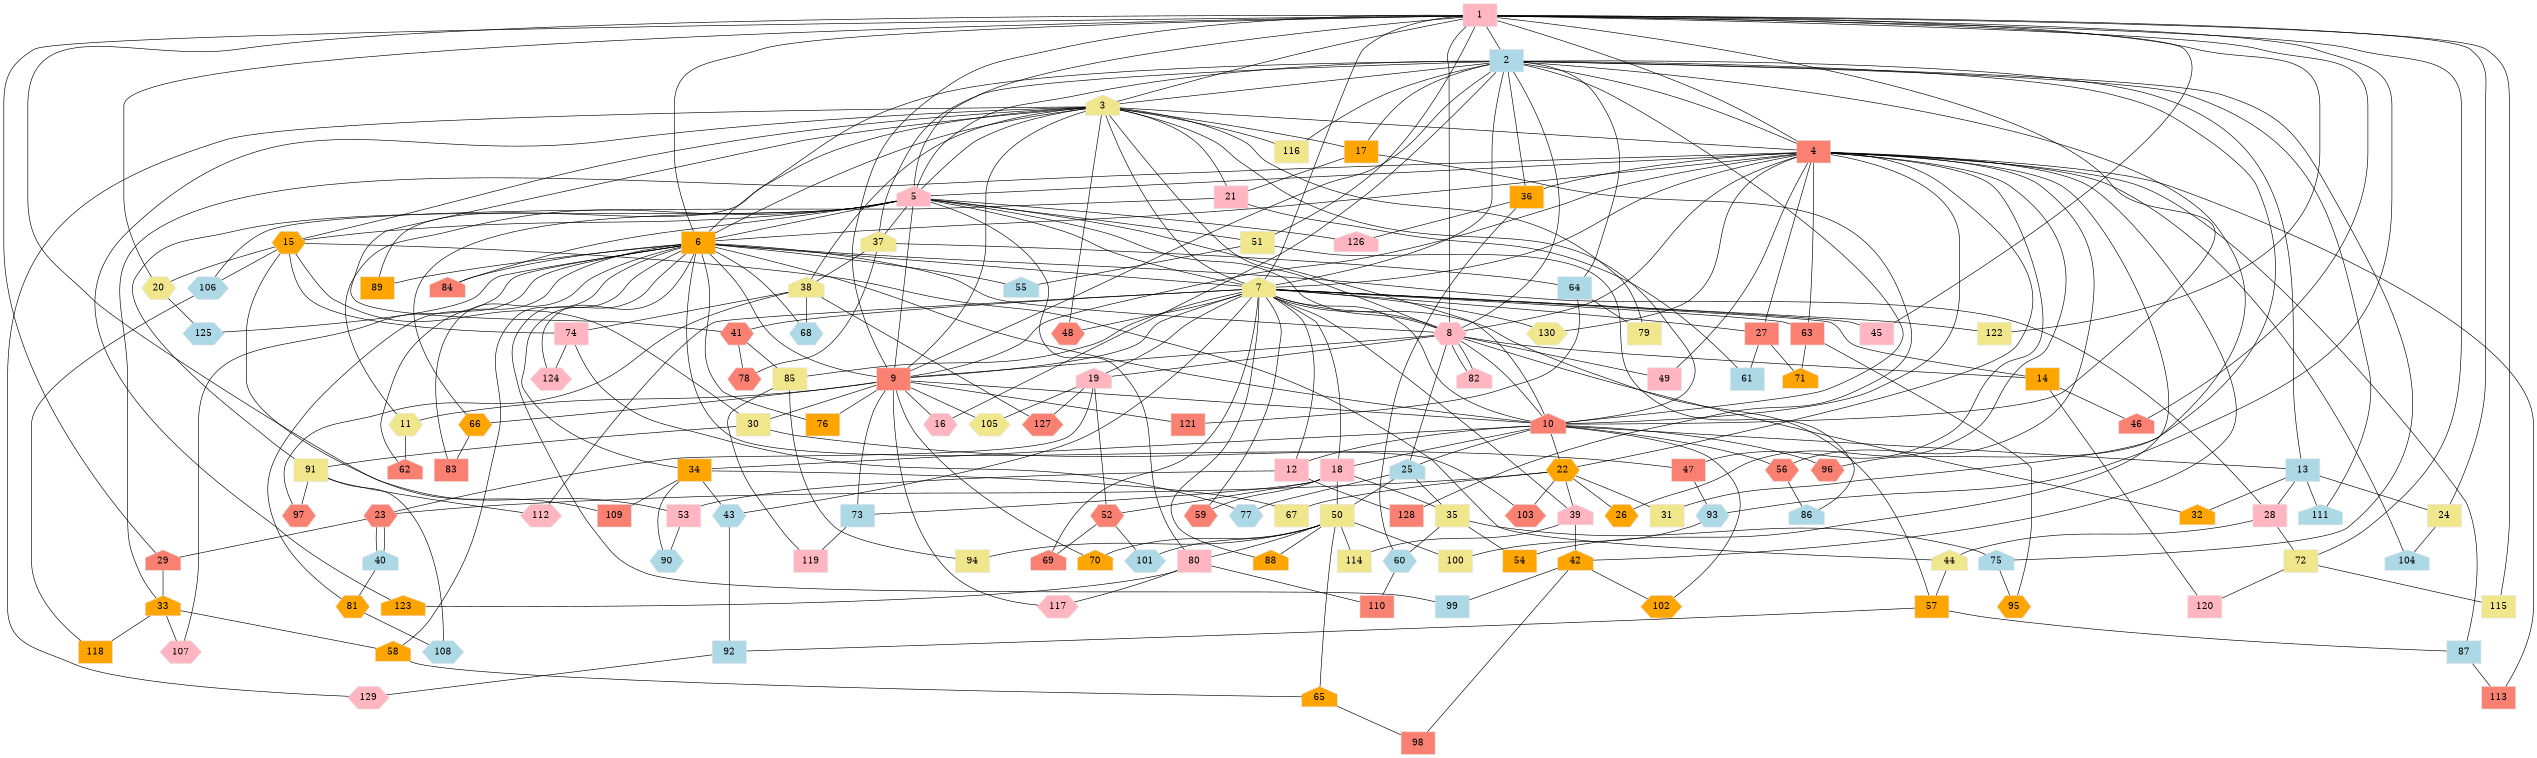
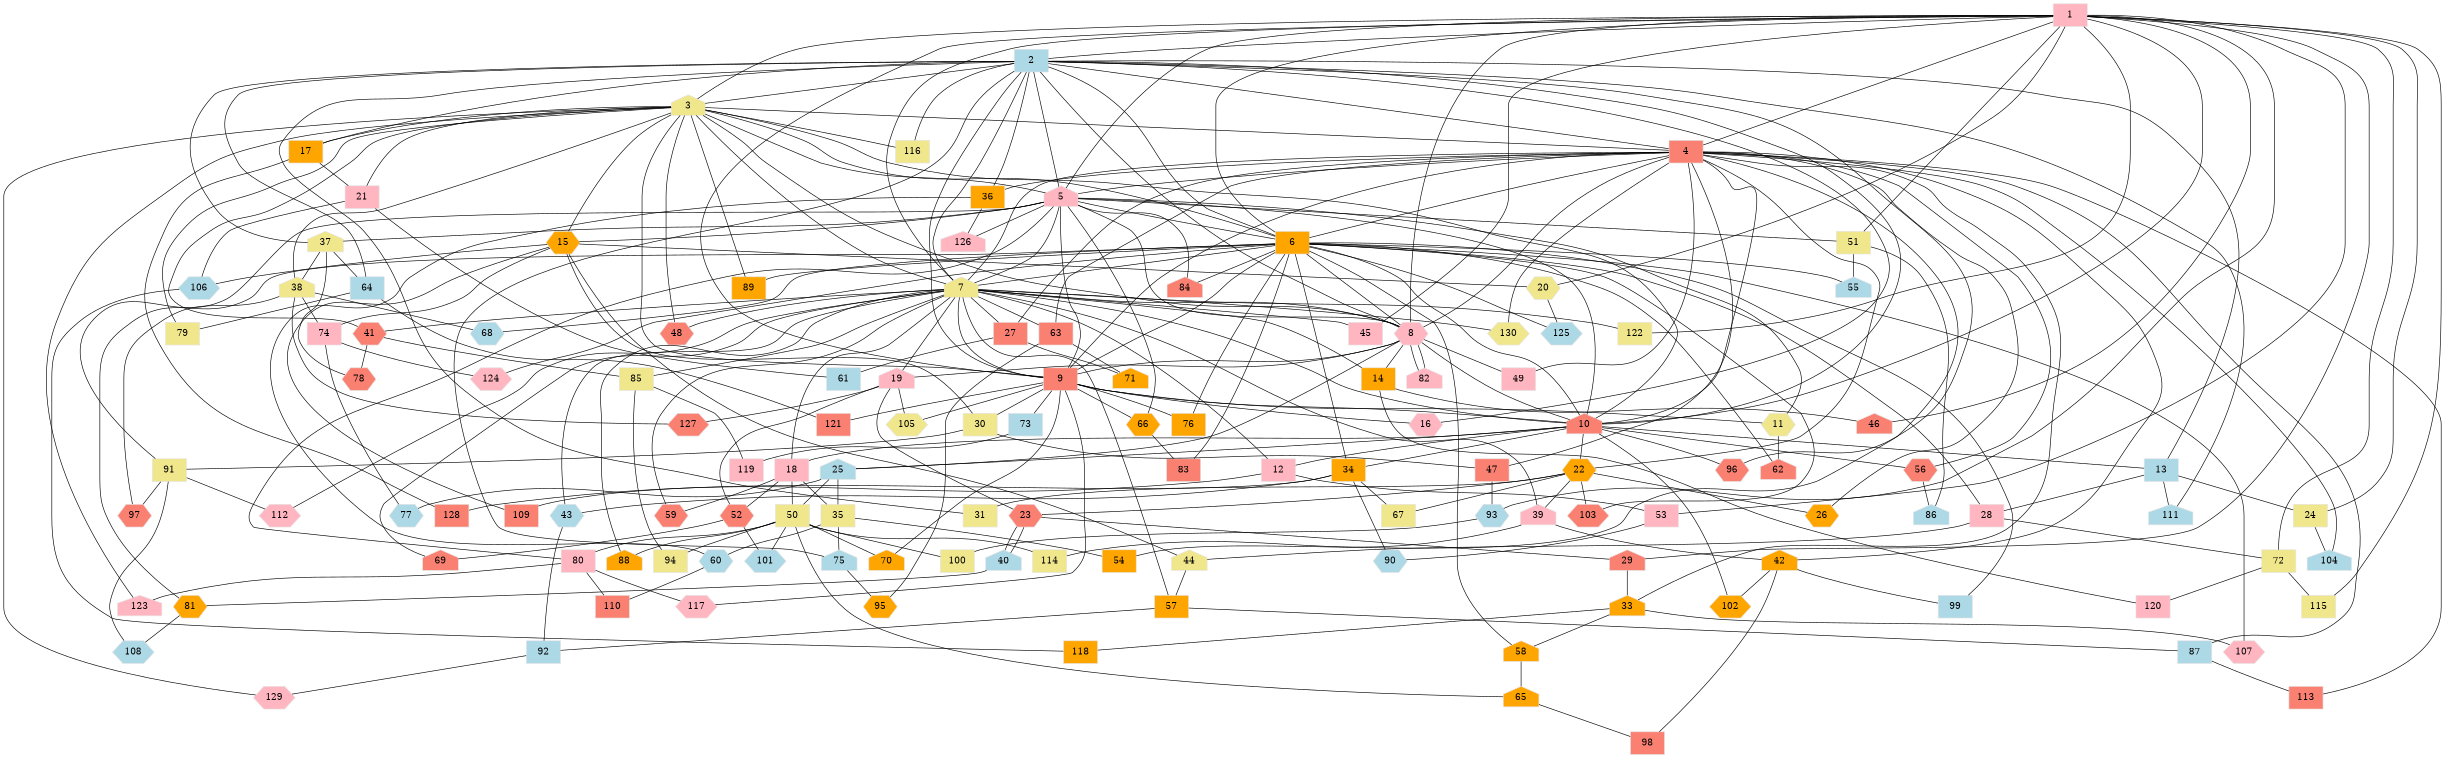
edge "18" -- "73": removed
node "32": removed
node "123": fillcolor orange -> lightpink
